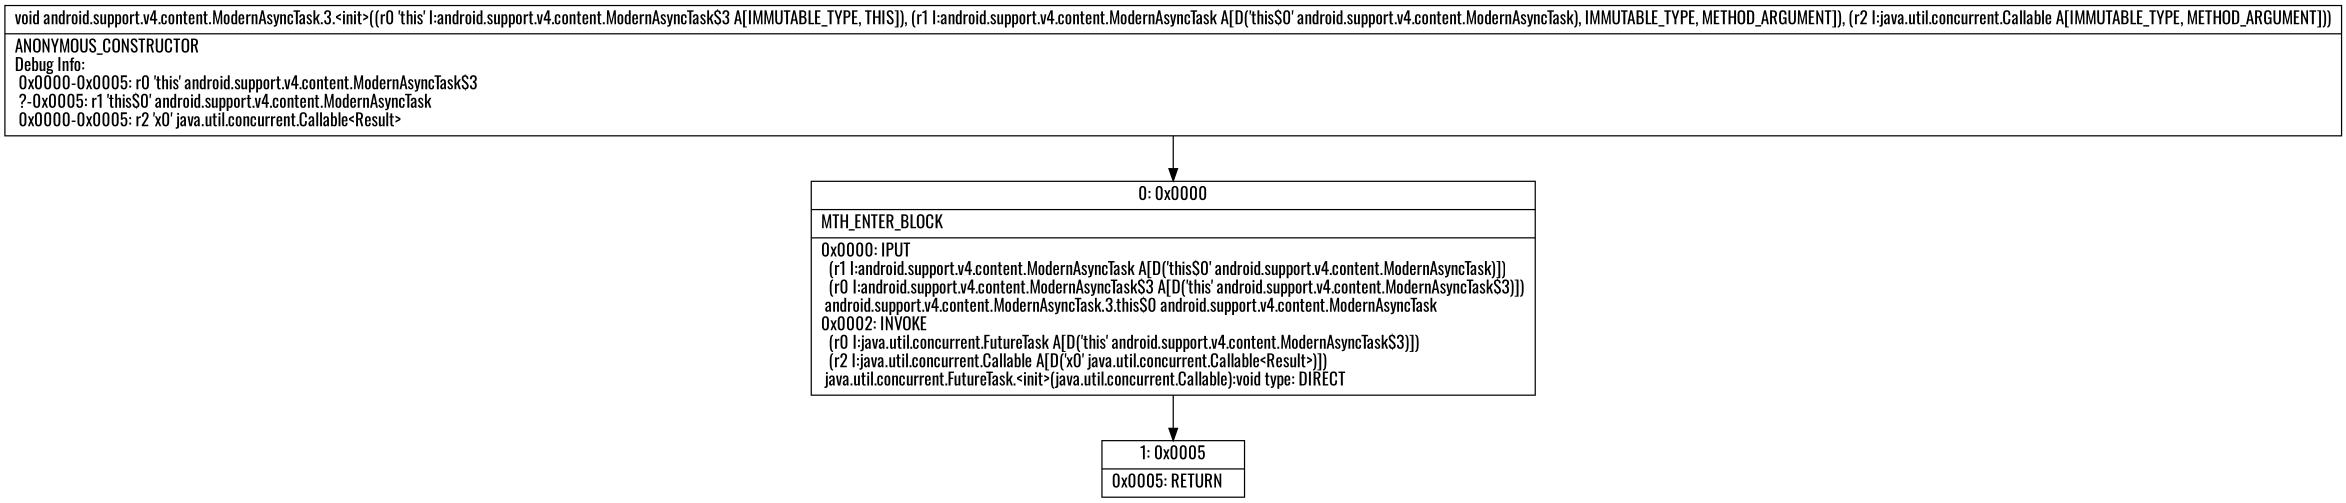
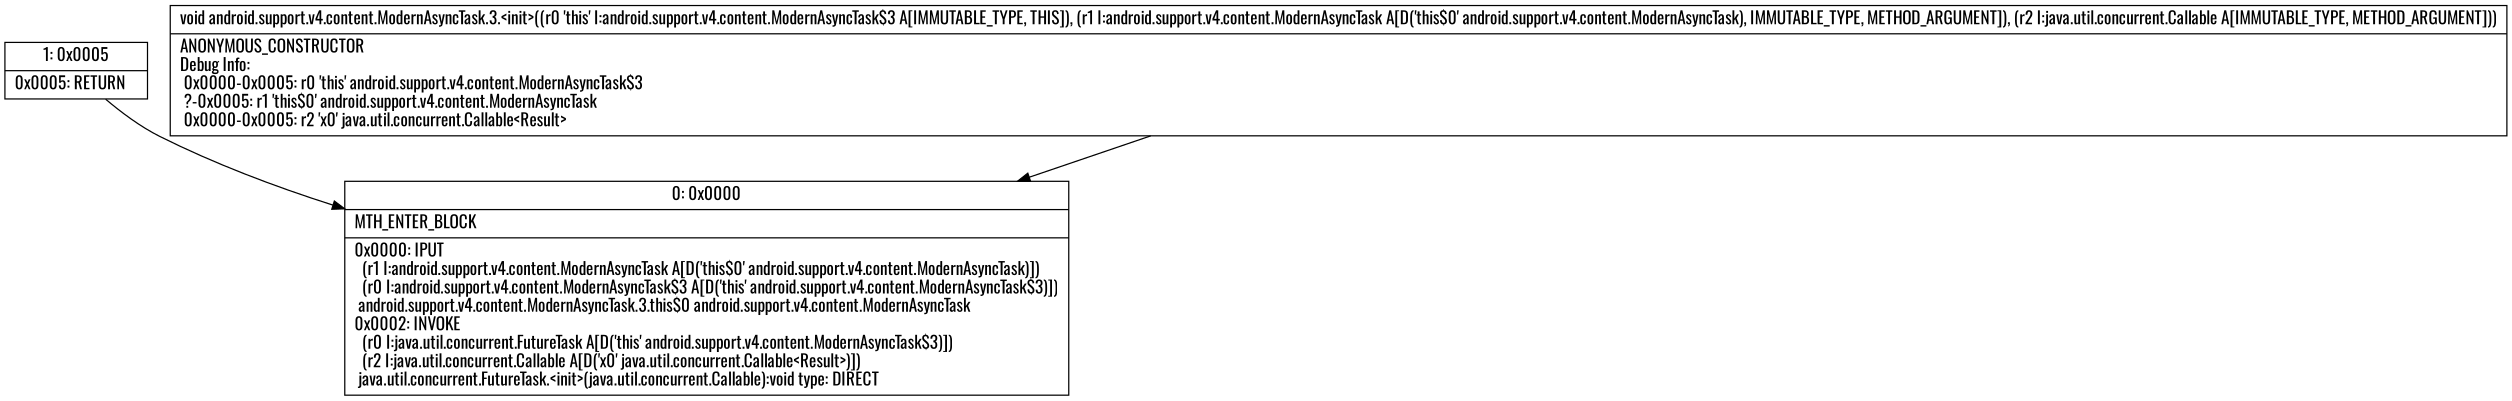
edge "0: 0x0000" -> "1: 0x0005": reversed
